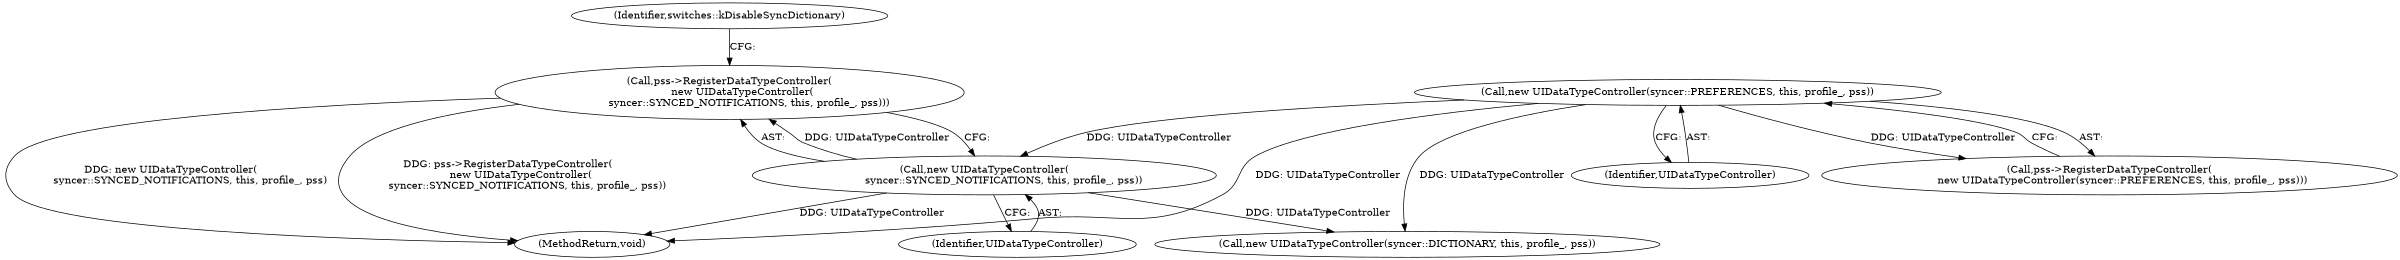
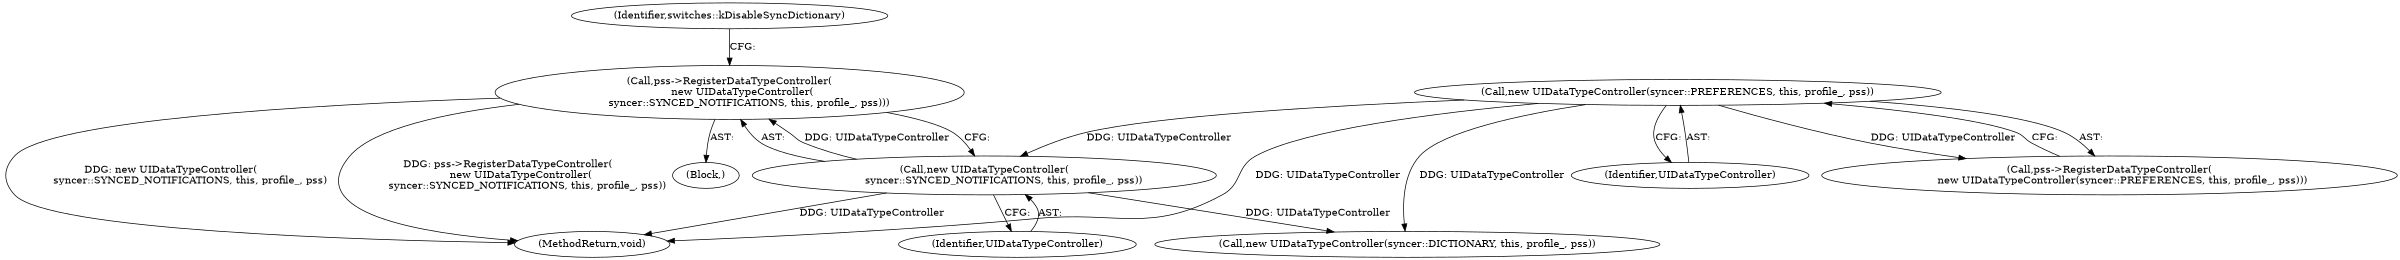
node "(Block,)": added
